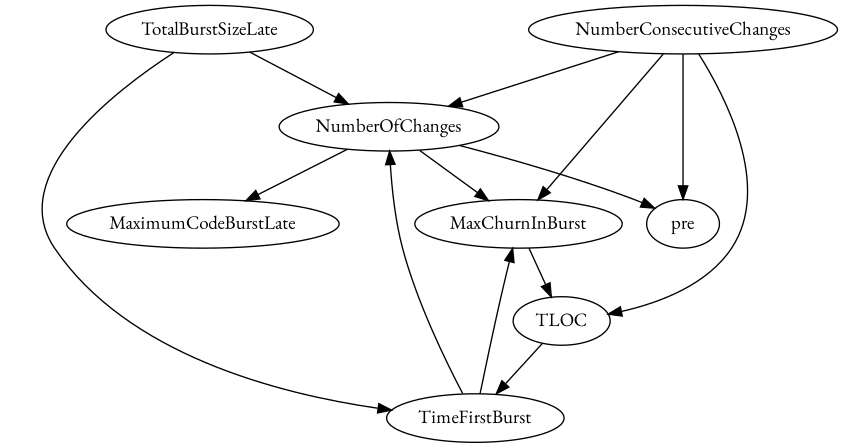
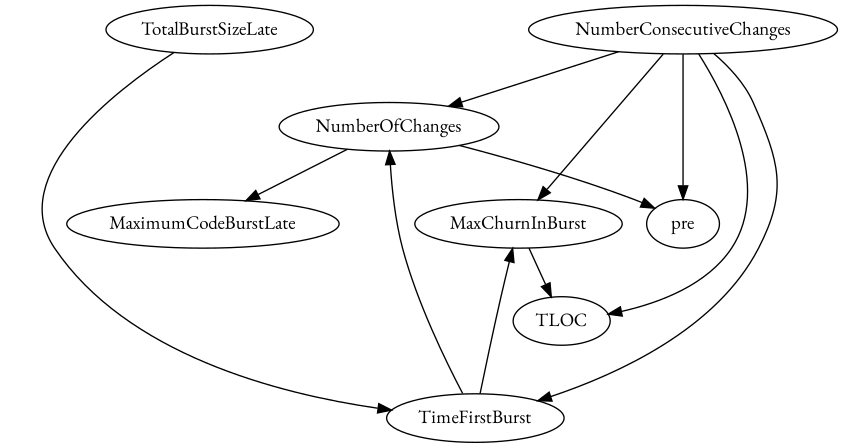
edge "TotalBurstSizeLate" -> "NumberOfChanges": removed
edge "NumberOfChanges" -> "MaxChurnInBurst": removed
edge "TLOC" -> "TimeFirstBurst": now "NumberConsecutiveChanges" -> "TimeFirstBurst"
